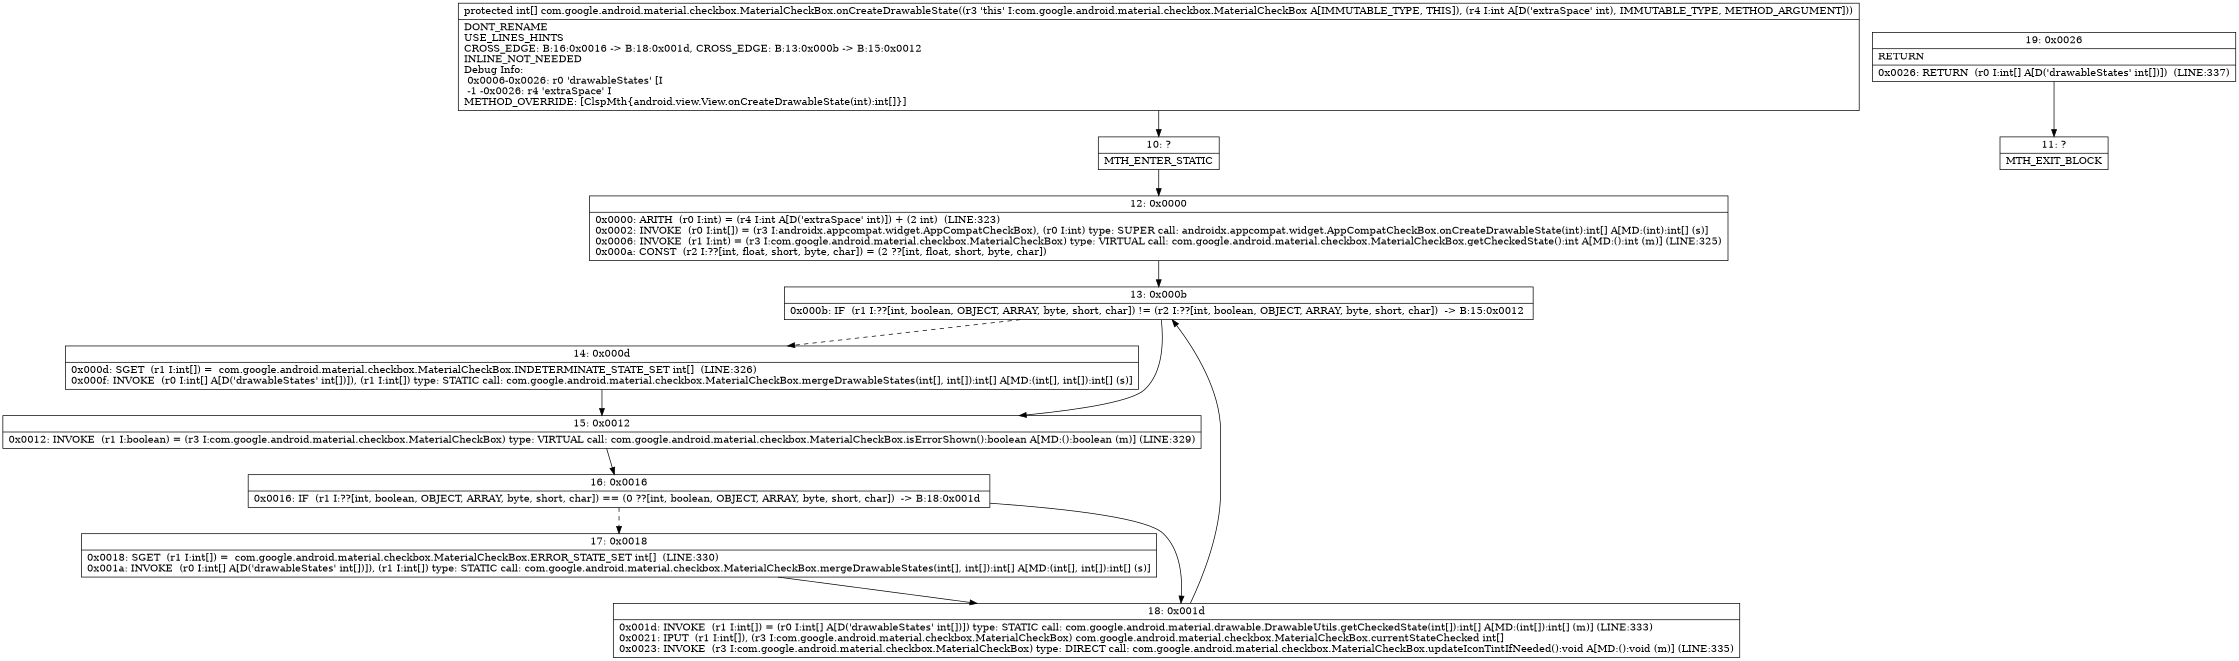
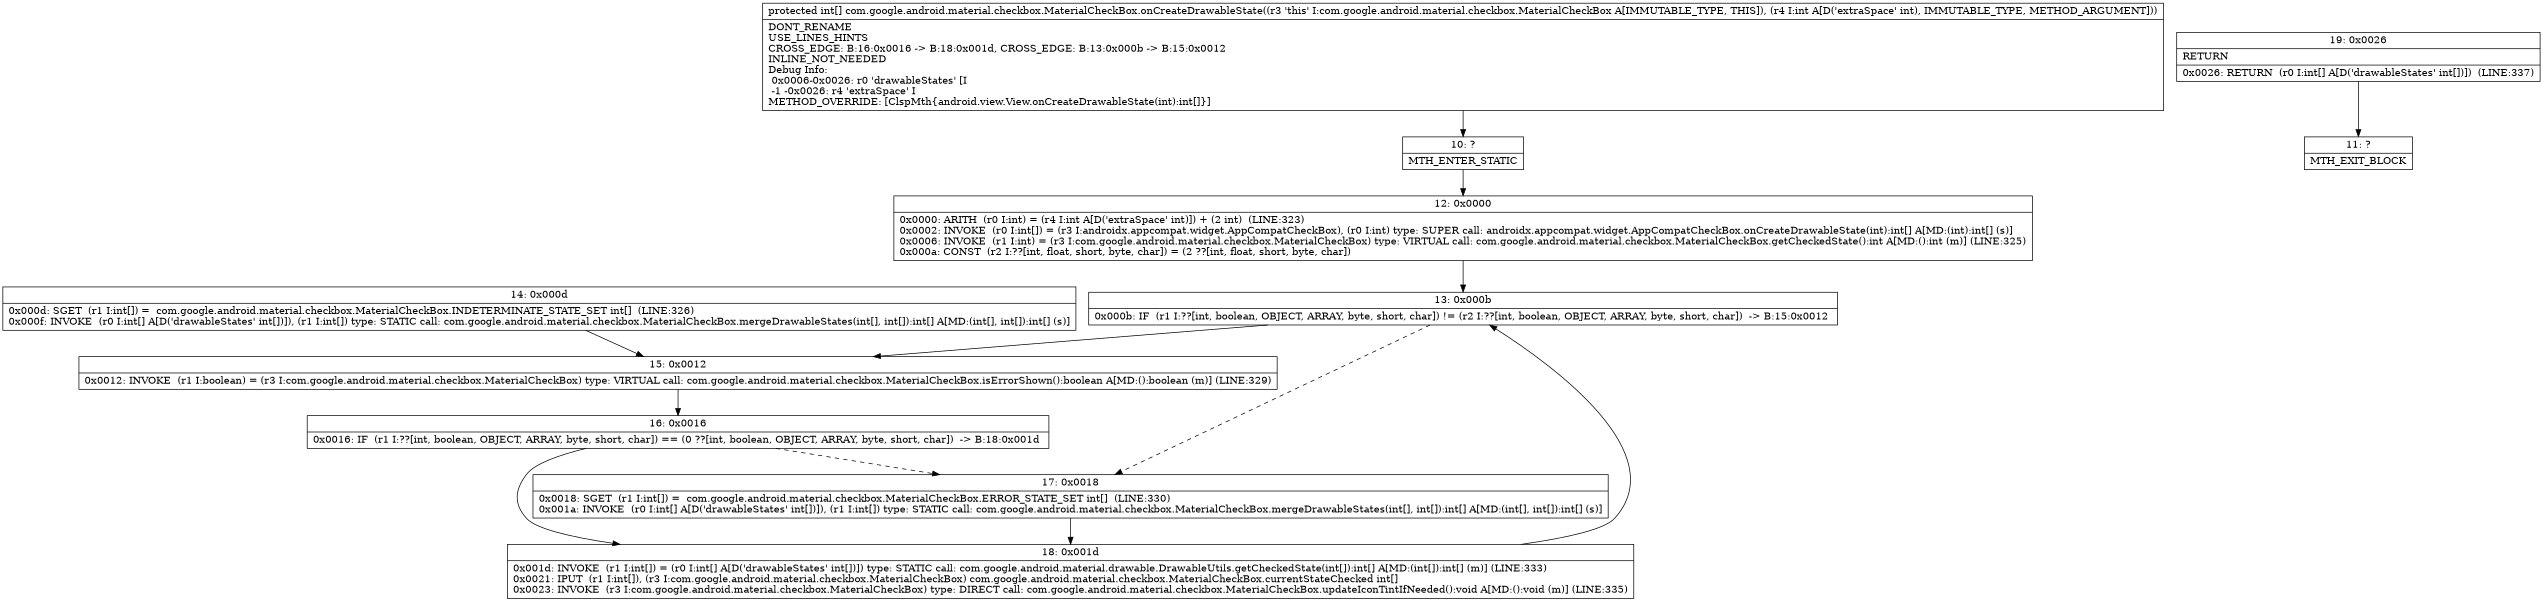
edge "13: 0x000b" -> "14: 0x000d": now "13: 0x000b" -> "17: 0x0018"
